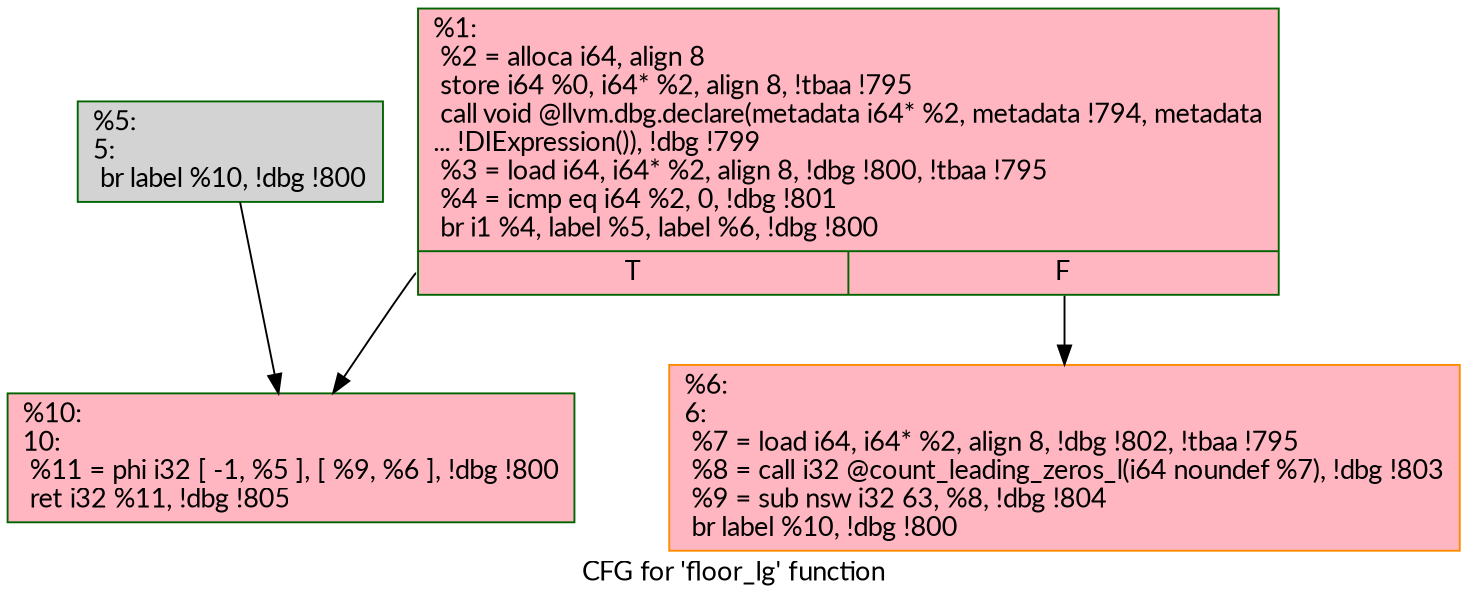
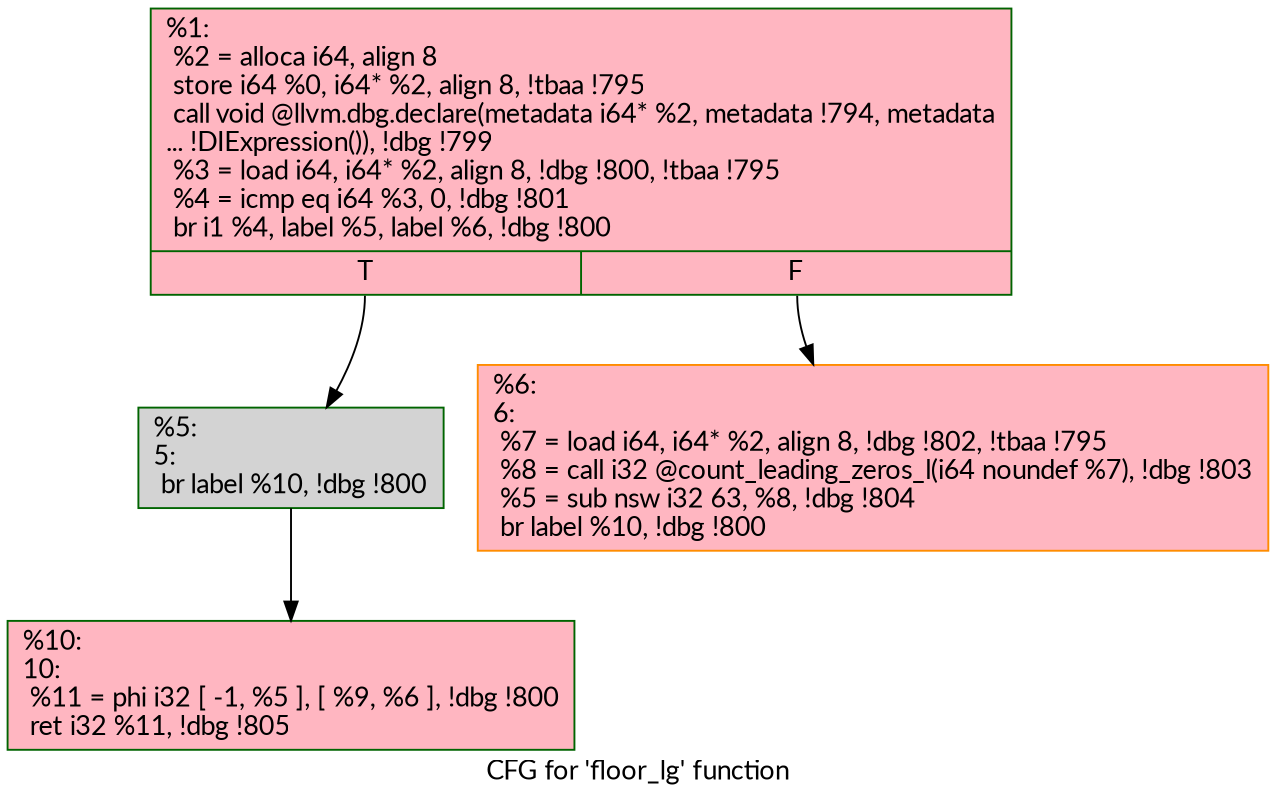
node "%1:": text "%4 = icmp eq i64 %2, 0, !dbg !801" -> "%4 = icmp eq i64 %3, 0, !dbg !801"
edge "%1:" -> "%10:": now "%1:" -> "%5:"
node "%6:": text "%9 = sub nsw i32 63, %8, !dbg !804" -> "%5 = sub nsw i32 63, %8, !dbg !804"
